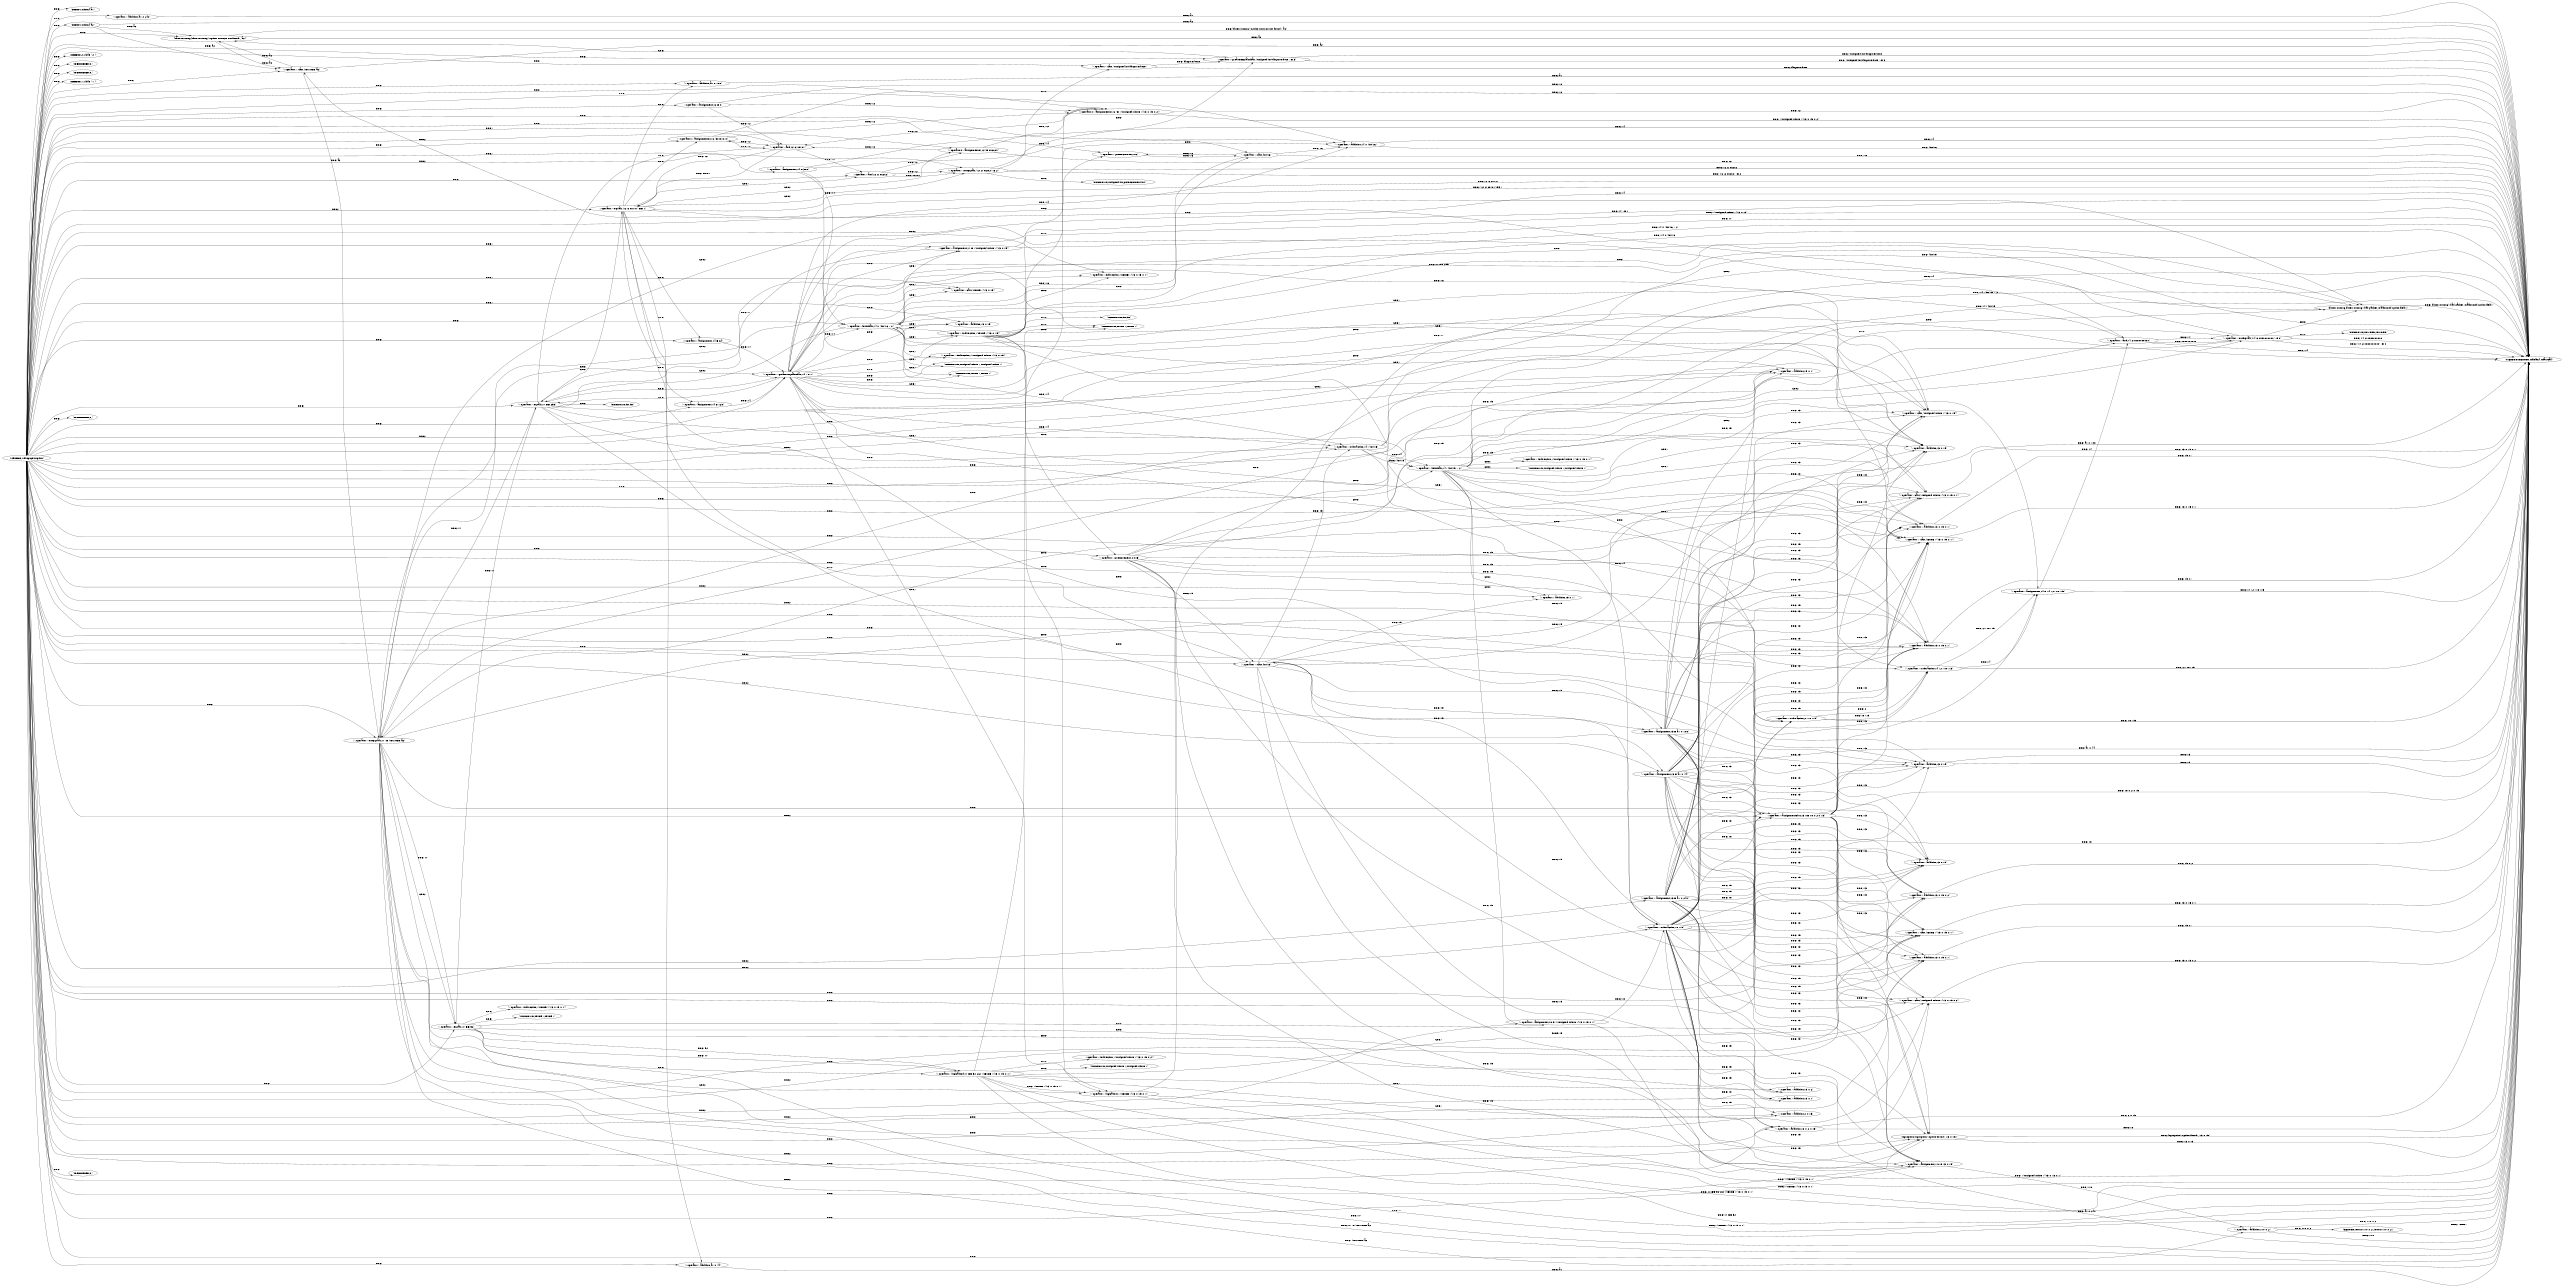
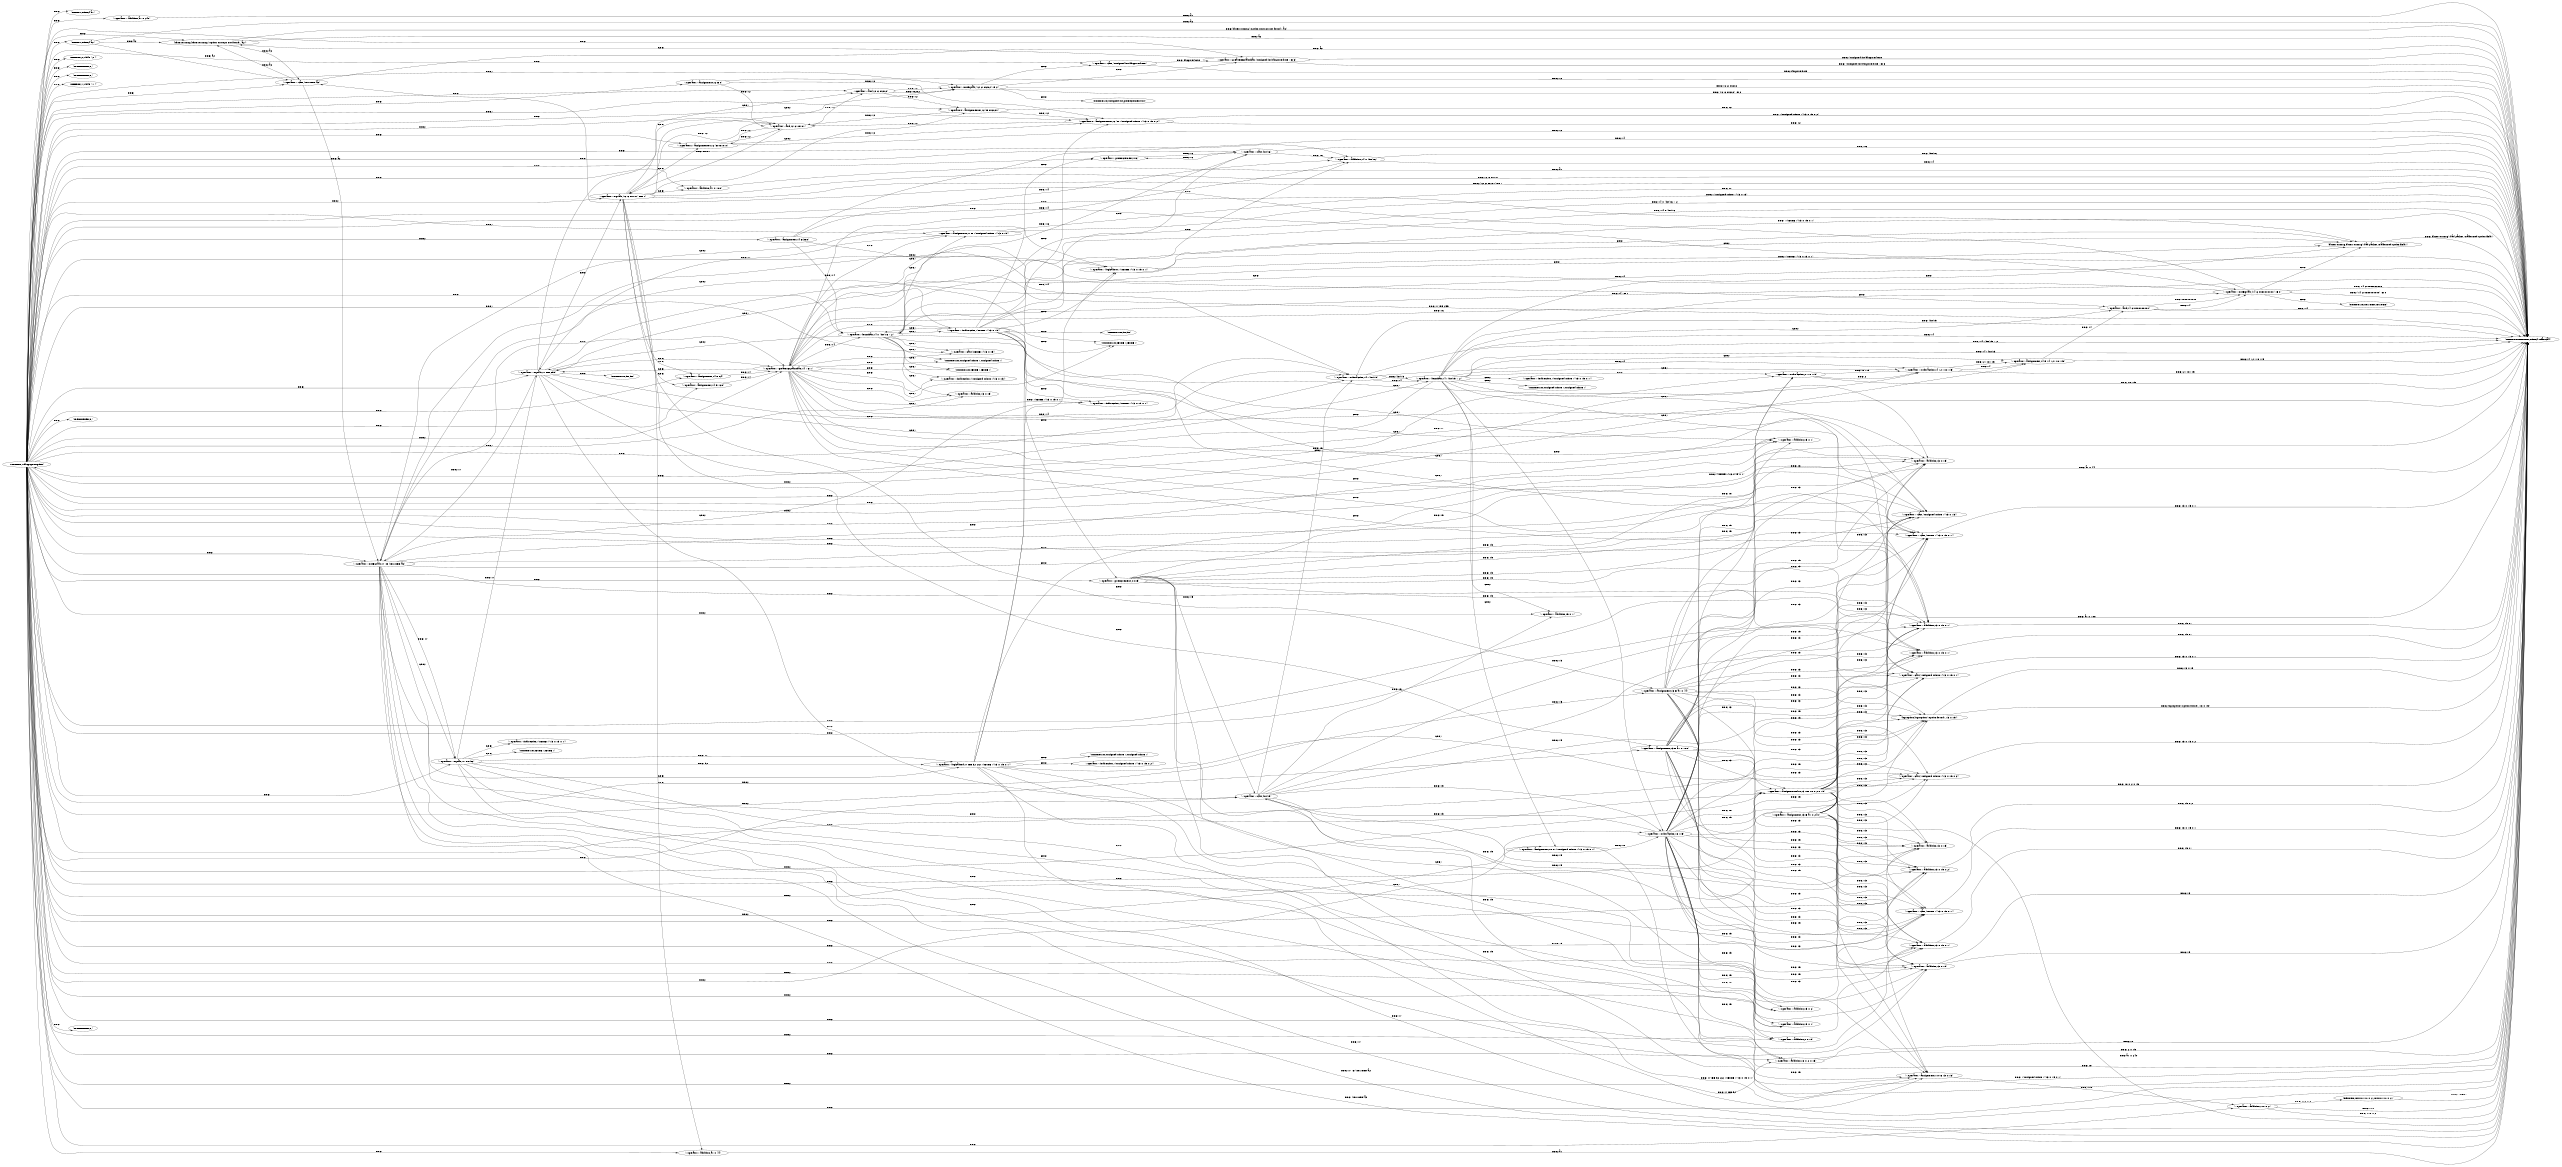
edge "(<operator>.indirection,*(_BYTE *)(v3 + v5))" -> "(<operator>.equals,v7 == 255)": added, label "CDG:"
node "(METHOD_RETURN,__field64 __fastcall)": label "(METHOD_RETURN,__field64 __fastcall)" -> "(METHOD_RETURN,__int64 __fastcall)"
edge "(METHOD,udhcp_get_option)" -> "(<operator>.lessThan,v4 - (int)v5 < 2)": reversed
edge "(<operator>.assignment,v3 = a1 + 240)" -> "(<operator>.assignmentPlus,v3 += v8 + 2 + v5)": removed, label "DDG: v3"
